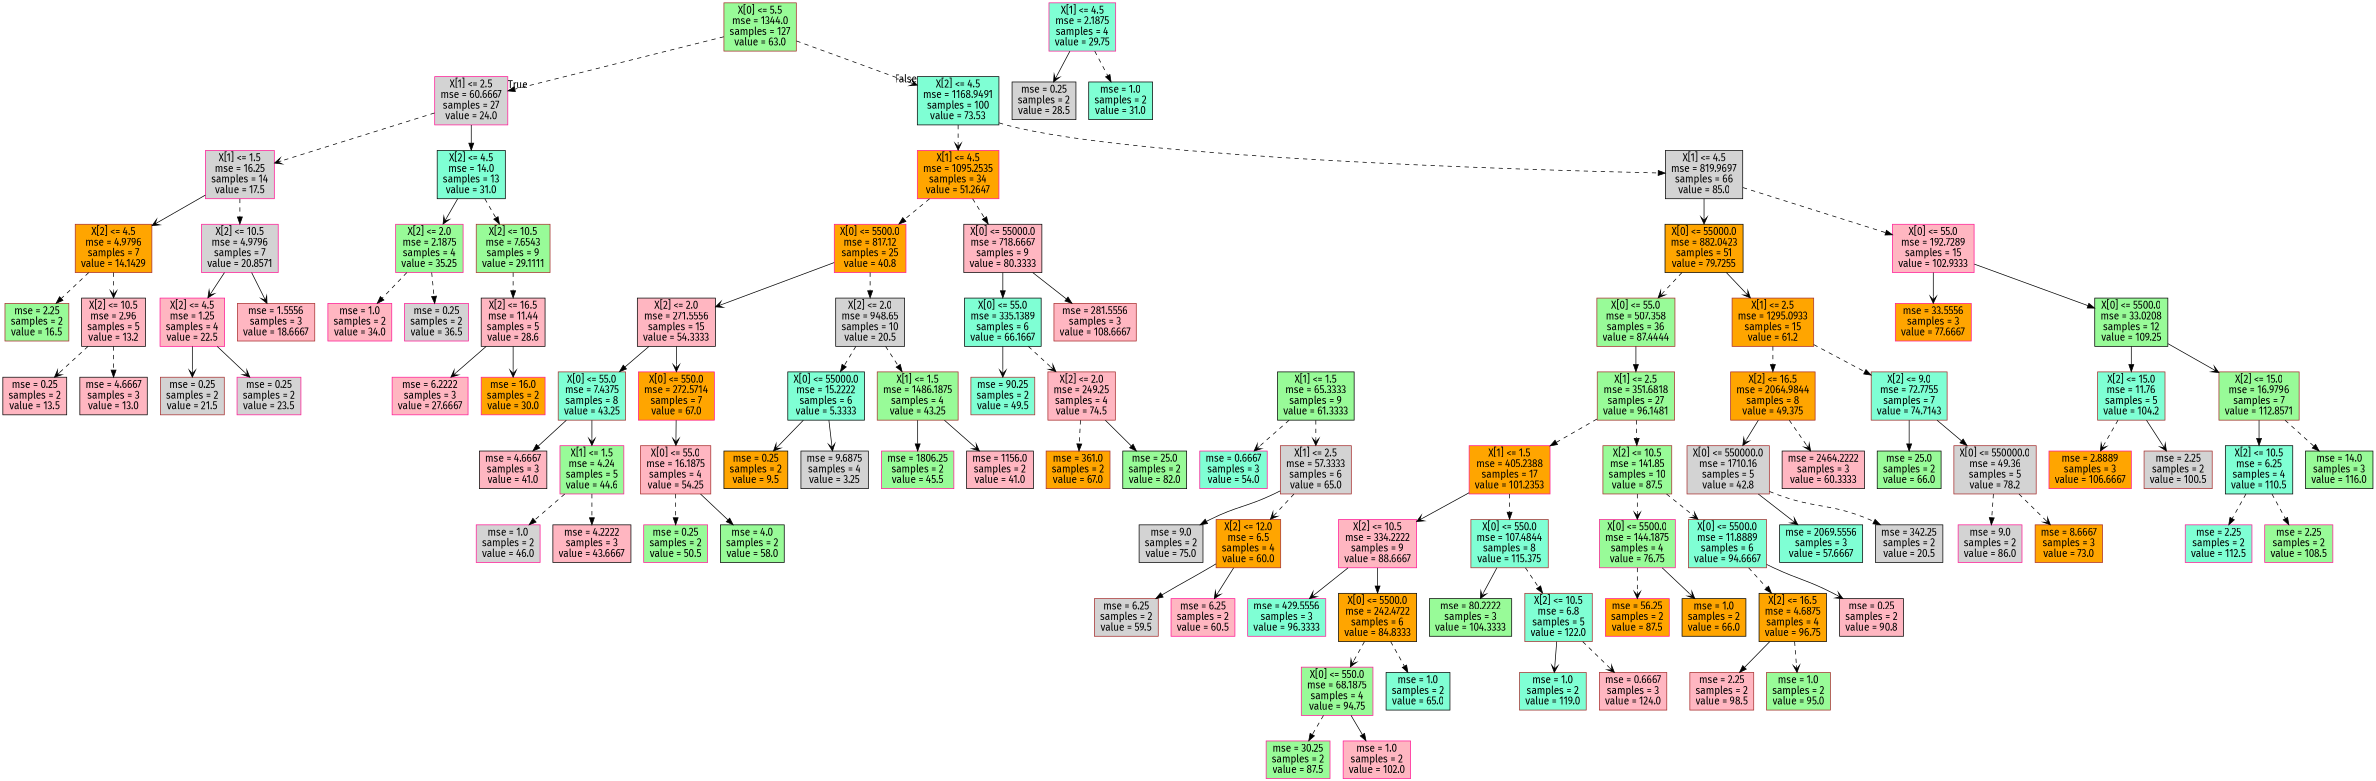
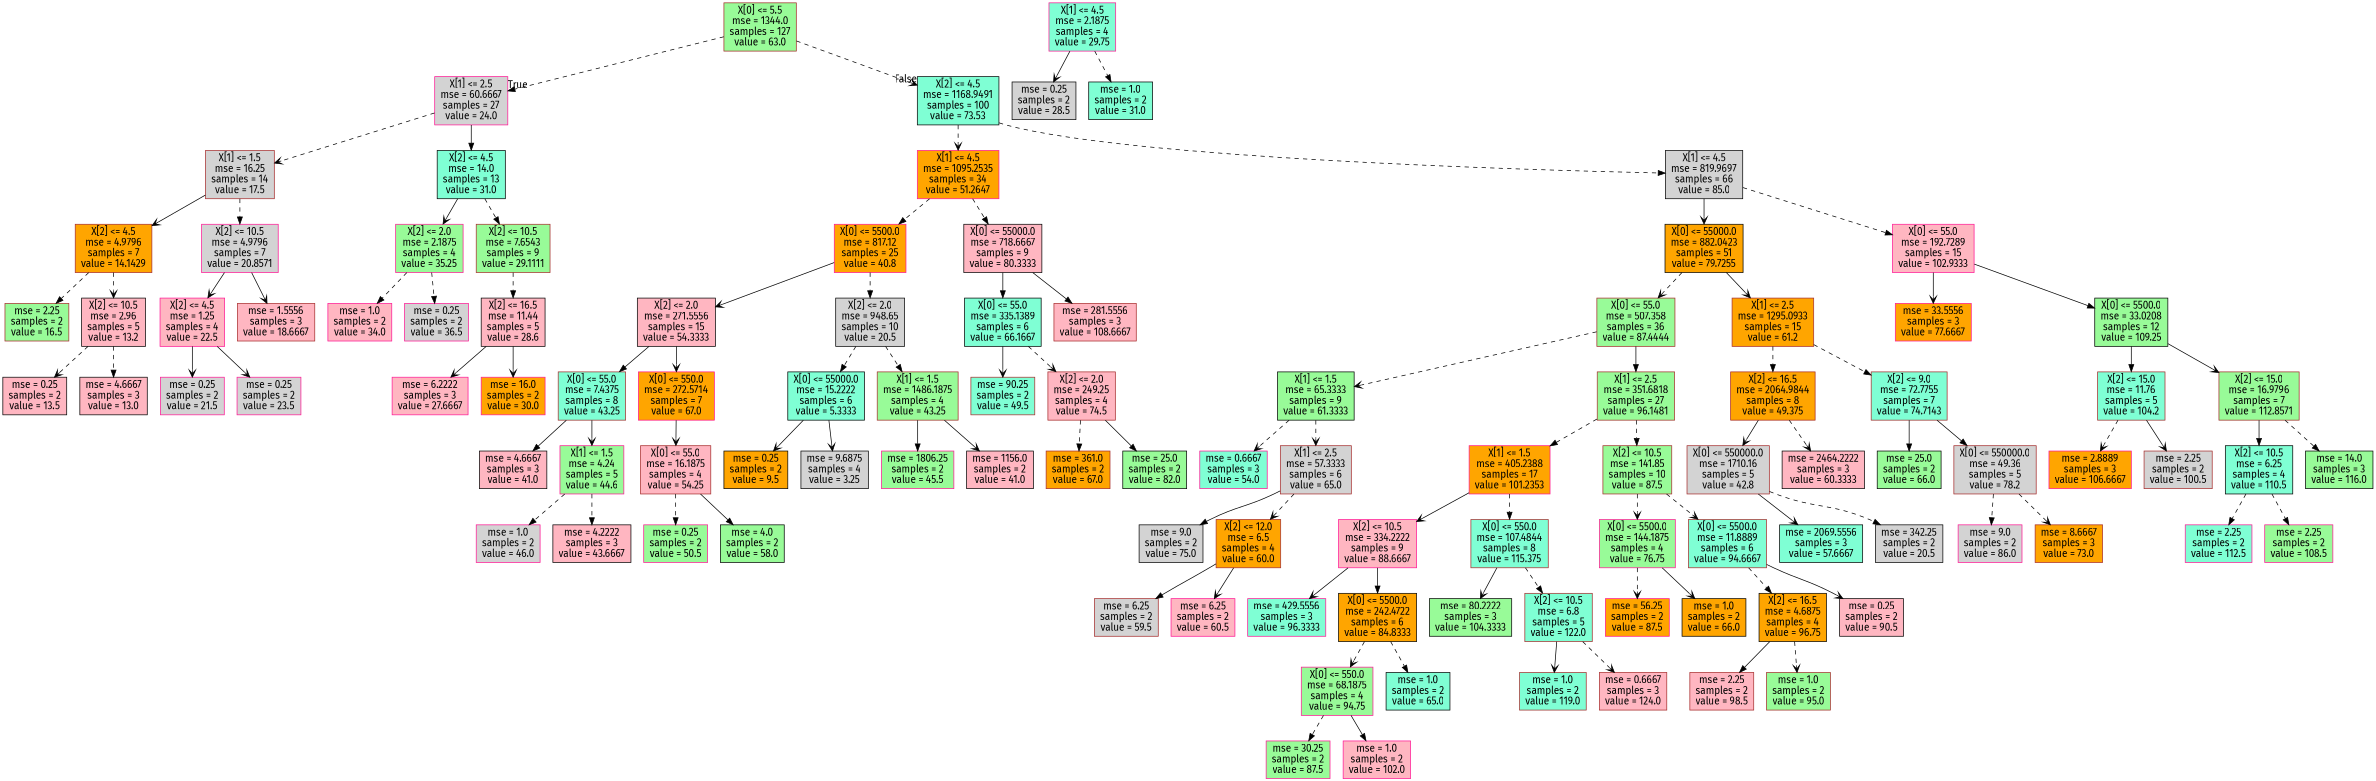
node "X[1] <= 1.5 mse = 16.25 samples = 14 value = 17.5": color deeppink -> brown
edge "X[0] <= 55.0 mse = 507.358 samples = 36 value = 87.4444" -> "X[1] <= 1.5 mse = 65.3333 samples = 9 value = 61.3333": added
node "mse = 0.25 samples = 2 value = 21.5": color brown -> deeppink
node "mse = 0.25 samples = 2 value = 90.8": label "mse = 0.25 samples = 2 value = 90.8" -> "mse = 0.25 samples = 2 value = 90.5"
